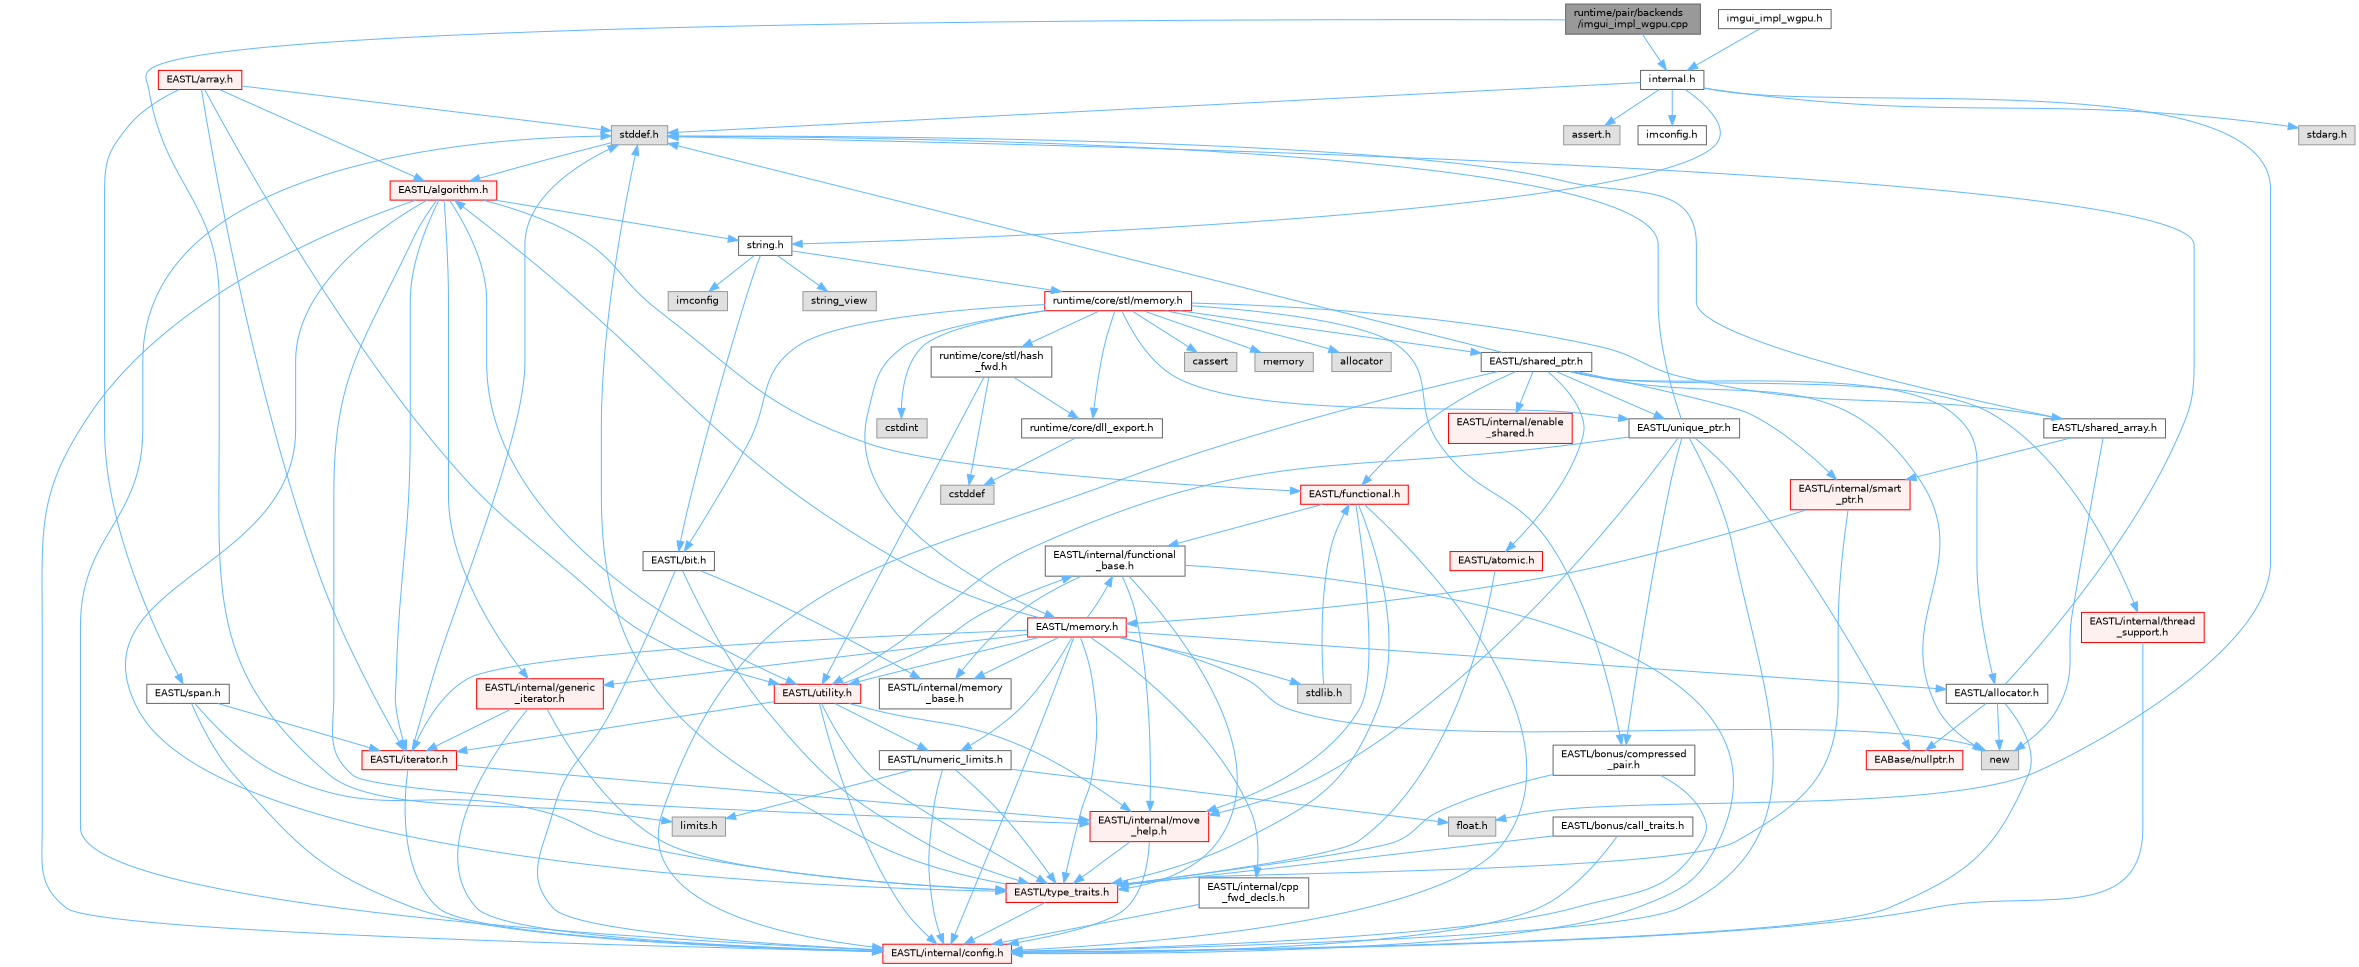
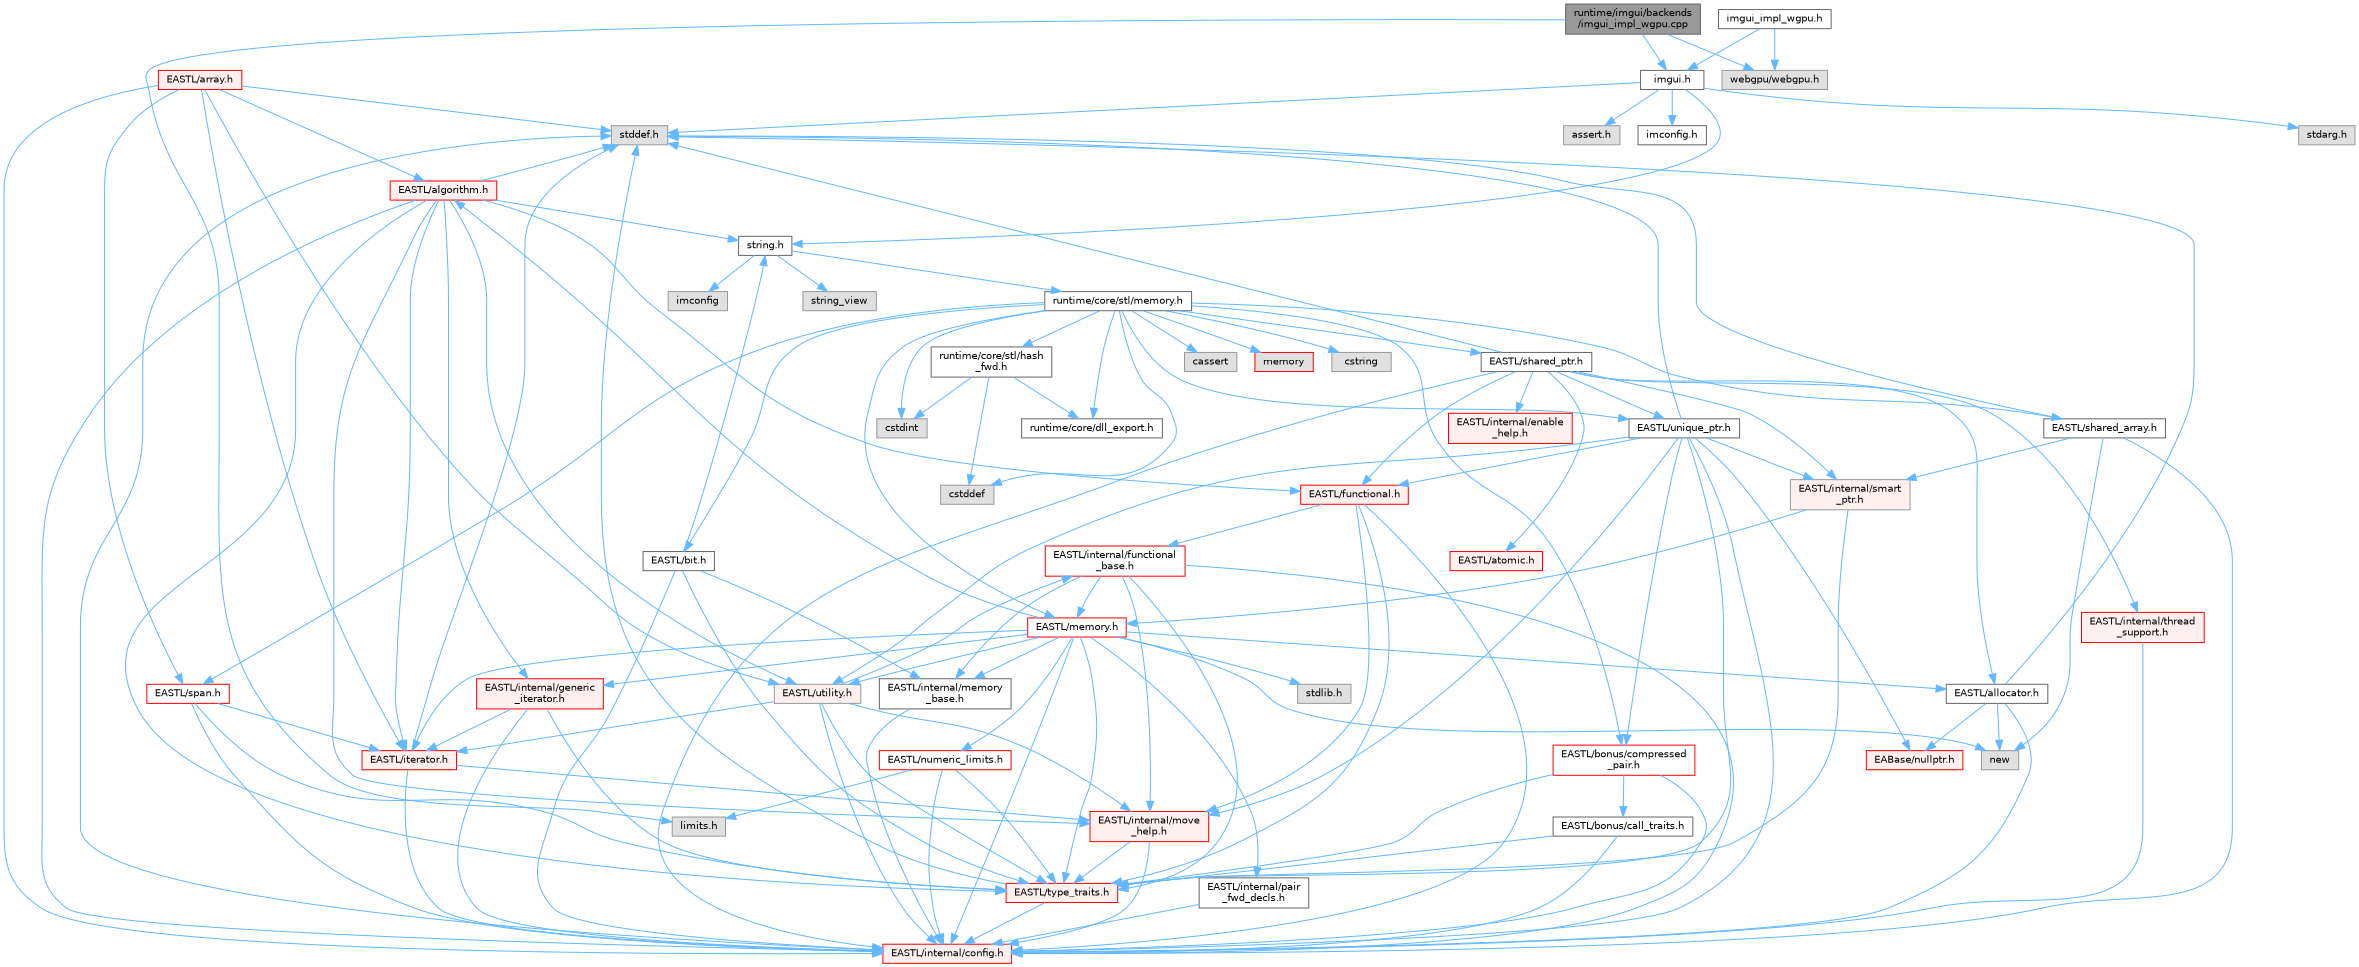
node "runtime/pair/backends /imgui_impl_wgpu.cpp": label "runtime/pair/backends /imgui_impl_wgpu.cpp" -> "runtime/imgui/backends /imgui_impl_wgpu.cpp"
node "internal.h": label "internal.h" -> "imgui.h"
node "webgpu/webgpu.h": added
edge "stddef.h" -> "EASTL/algorithm.h": reversed
node "runtime/core/stl/memory.h": color red -> grey40
node "memory": color grey60 -> red
node "allocator": label "allocator" -> "cstring"
edge "string.h" -> "EASTL/bit.h": reversed
node "EASTL/internal/enable _shared.h": label "EASTL/internal/enable _shared.h" -> "EASTL/internal/enable _help.h"
edge "runtime/core/stl/memory.h" -> "EASTL/span.h": added
edge "EASTL/shared_ptr.h" -> "new": removed
edge "EASTL/unique_ptr.h" -> "EASTL/internal/smart _ptr.h": added
edge "runtime/core/dll_export.h" -> "cstddef": now "runtime/core/stl/memory.h" -> "cstddef"
node "EASTL/internal/smart _ptr.h": color red -> grey60
edge "runtime/core/stl/hash _fwd.h" -> "EASTL/utility.h": now "runtime/core/stl/hash _fwd.h" -> "cstdint"
node "EASTL/internal/functional _base.h": color grey40 -> red
edge "stdlib.h" -> "EASTL/functional.h": now "EASTL/unique_ptr.h" -> "EASTL/functional.h"
edge "EASTL/memory.h" -> "EASTL/internal/functional _base.h": reversed
node "EASTL/span.h": color grey40 -> red
node "EASTL/utility.h": color red -> grey60
edge "EASTL/utility.h" -> "EASTL/numeric_limits.h": removed
node "EASTL/numeric_limits.h": color grey40 -> red
node "EASTL/bonus/compressed _pair.h": color grey40 -> red
edge "EASTL/bonus/compressed _pair.h" -> "EASTL/bonus/call_traits.h": added
edge "EASTL/atomic.h" -> "EASTL/type_traits.h": now "EASTL/unique_ptr.h" -> "EASTL/type_traits.h"
node "float.h": removed
edge "EASTL/internal/memory _base.h" -> "EASTL/internal/config.h": added
edge "EASTL/array.h" -> "EASTL/internal/config.h": added
node "EASTL/internal/cpp _fwd_decls.h": label "EASTL/internal/cpp _fwd_decls.h" -> "EASTL/internal/pair _fwd_decls.h"
edge "EASTL/shared_array.h" -> "EASTL/internal/config.h": added
